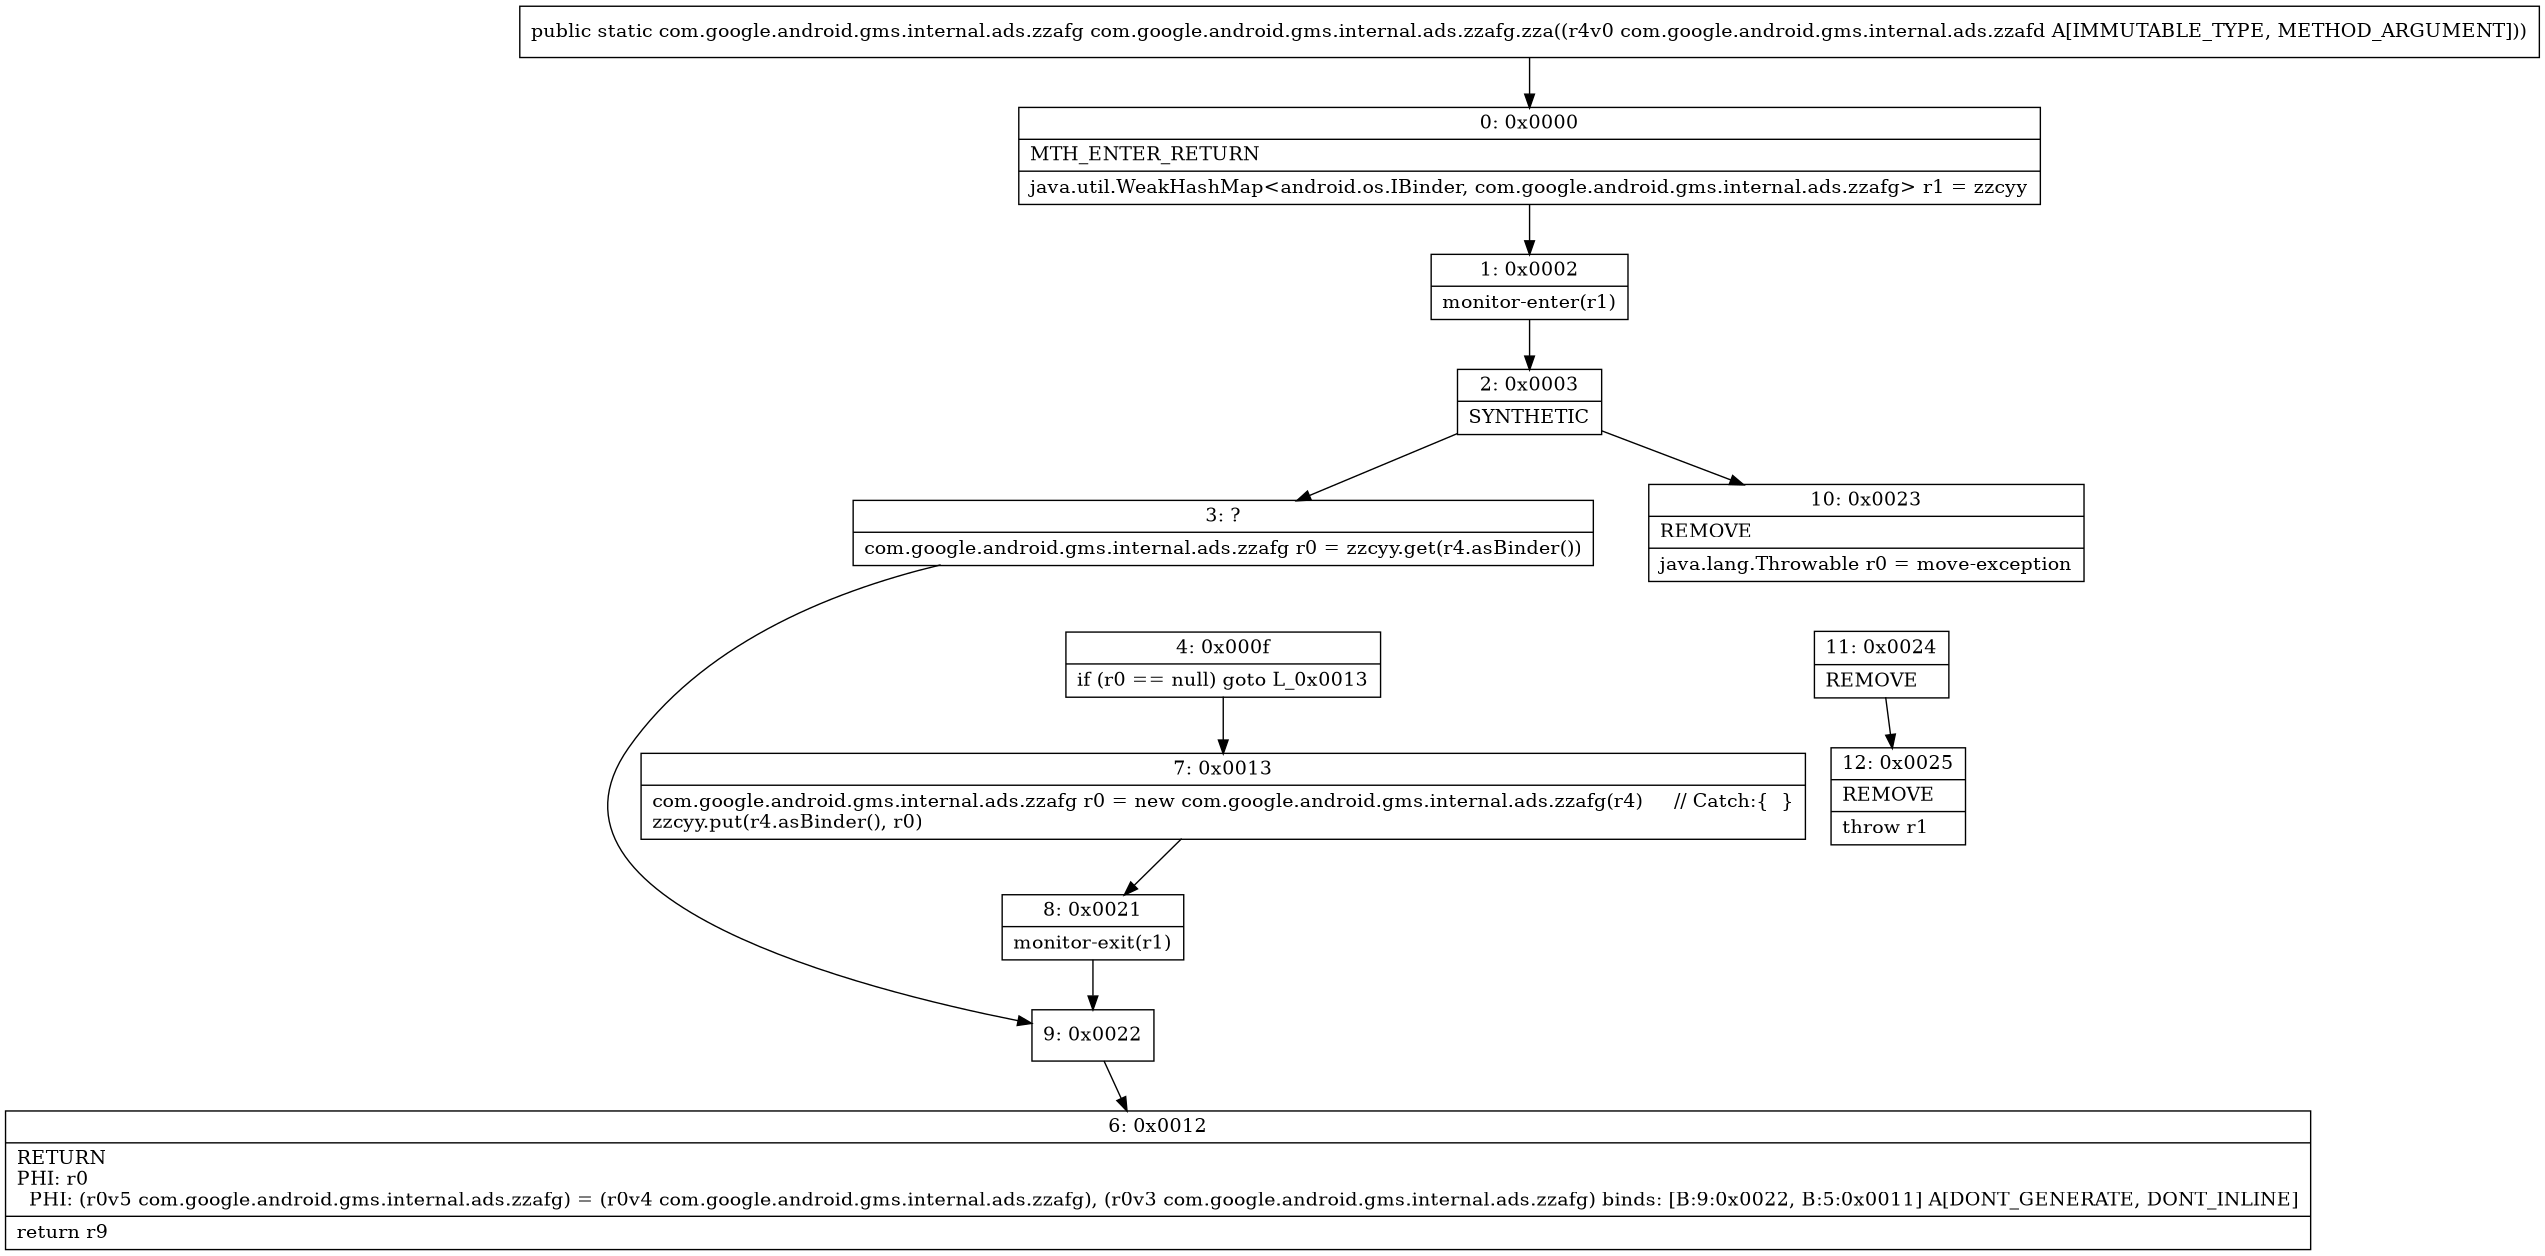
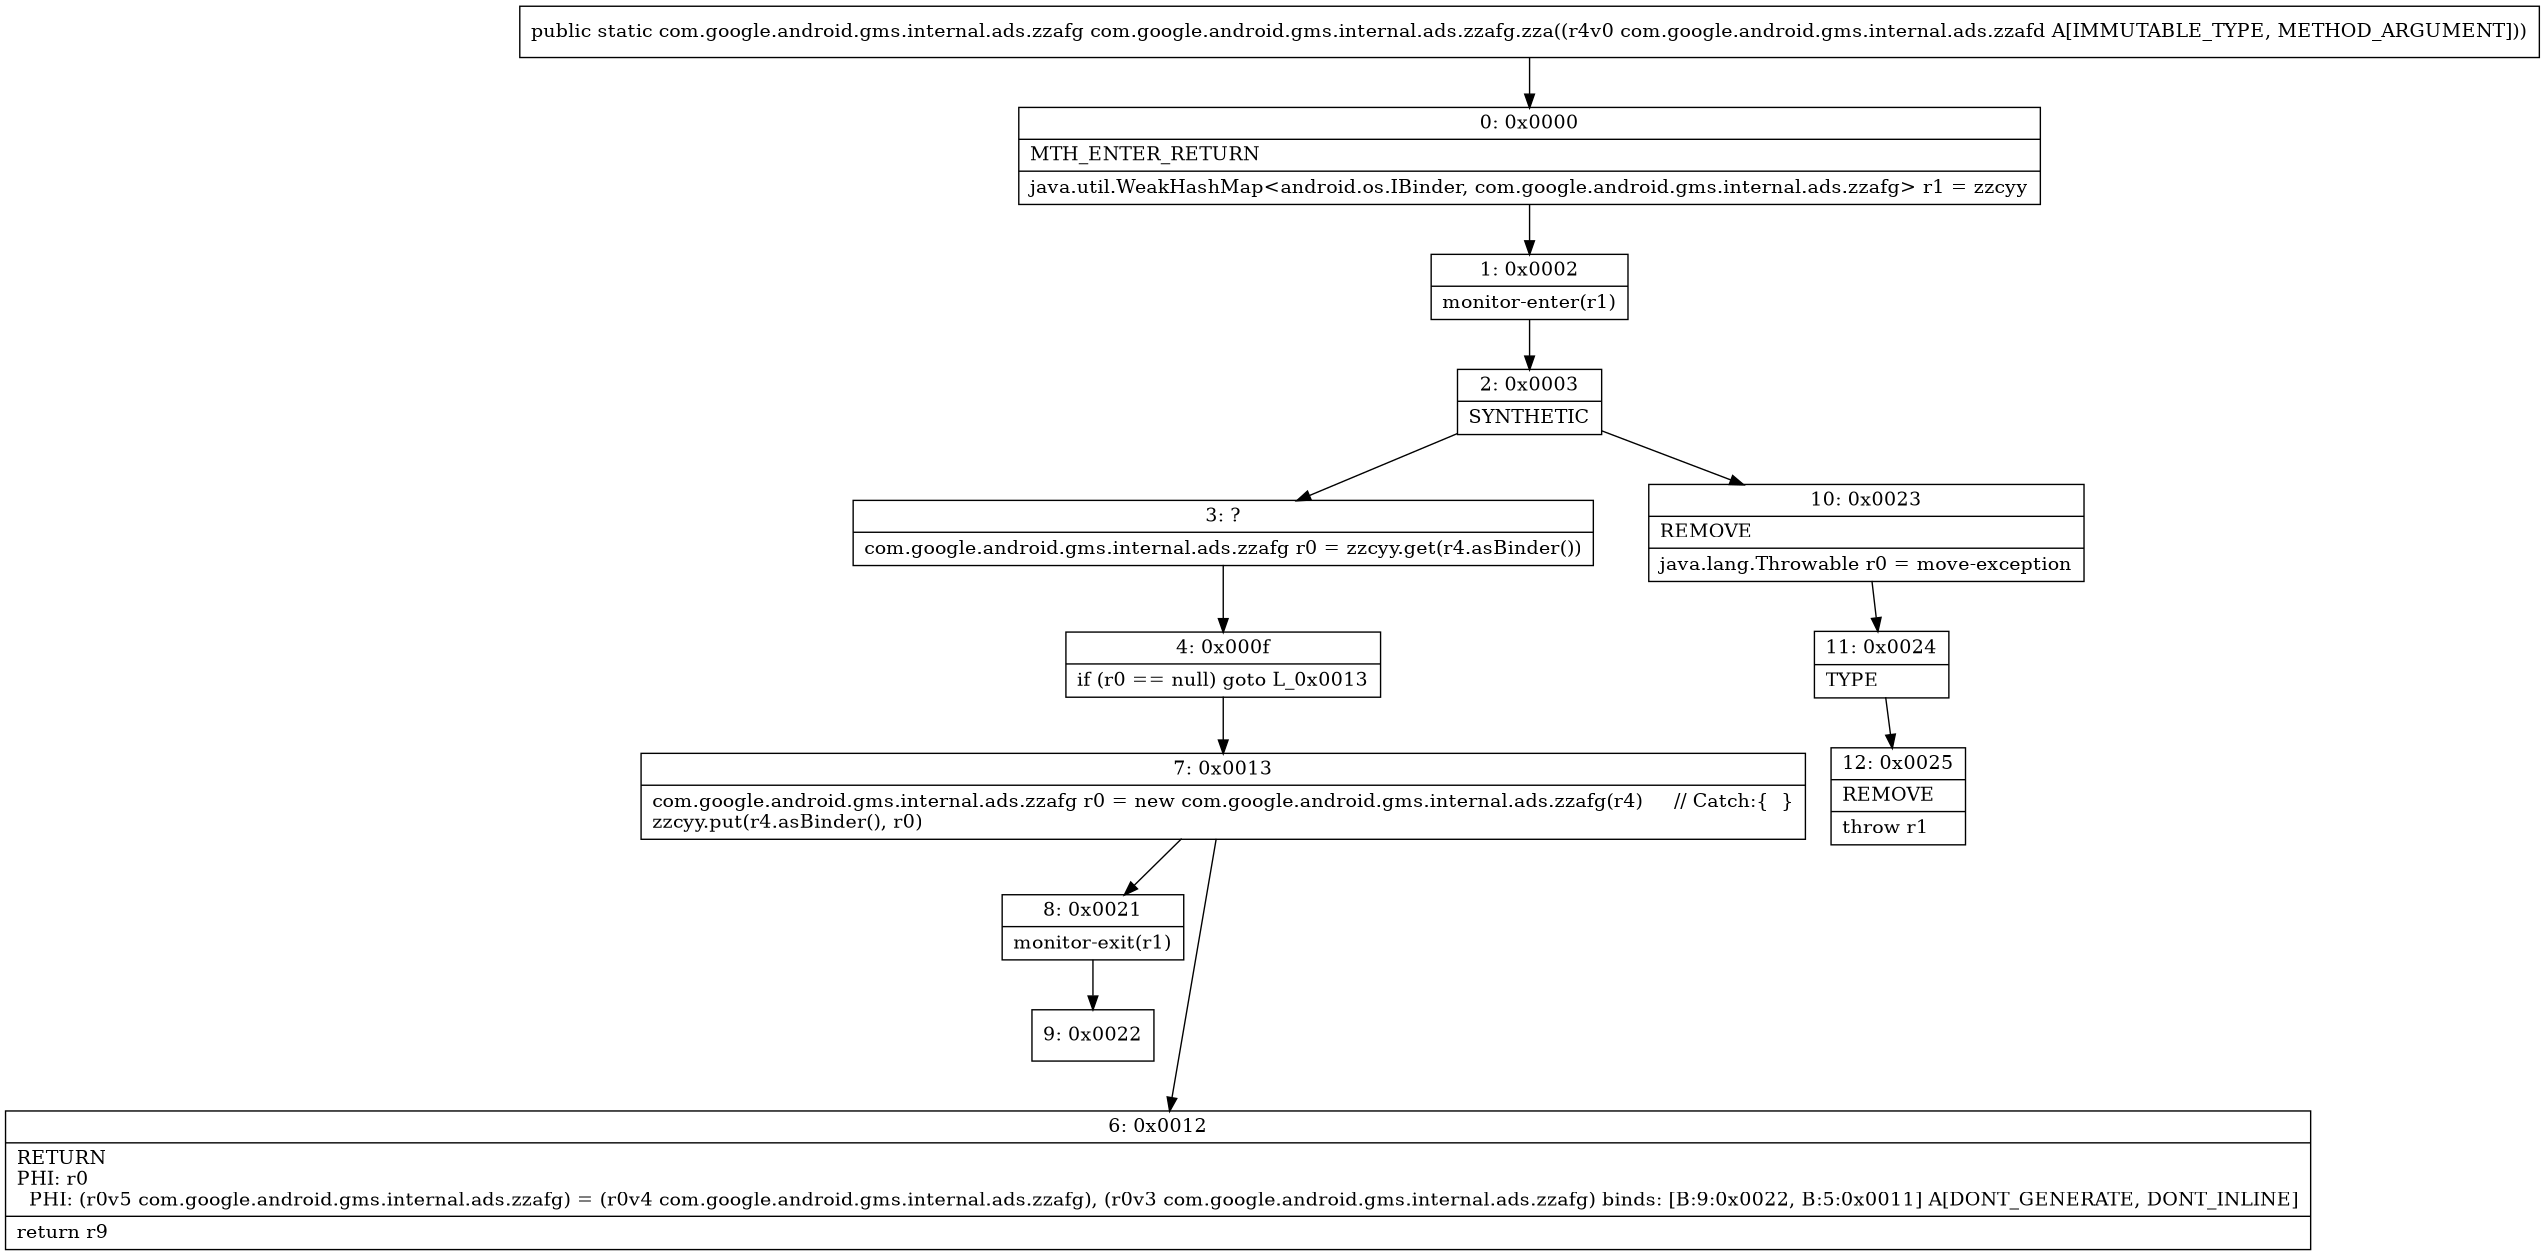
edge "10: 0x0023" -> "11: 0x0024": added
node "11: 0x0024": text "REMOVE" -> "TYPE"
edge "3: ?" -> "9: 0x0022": now "3: ?" -> "4: 0x000f"
edge "9: 0x0022" -> "6: 0x0012": now "7: 0x0013" -> "6: 0x0012"
